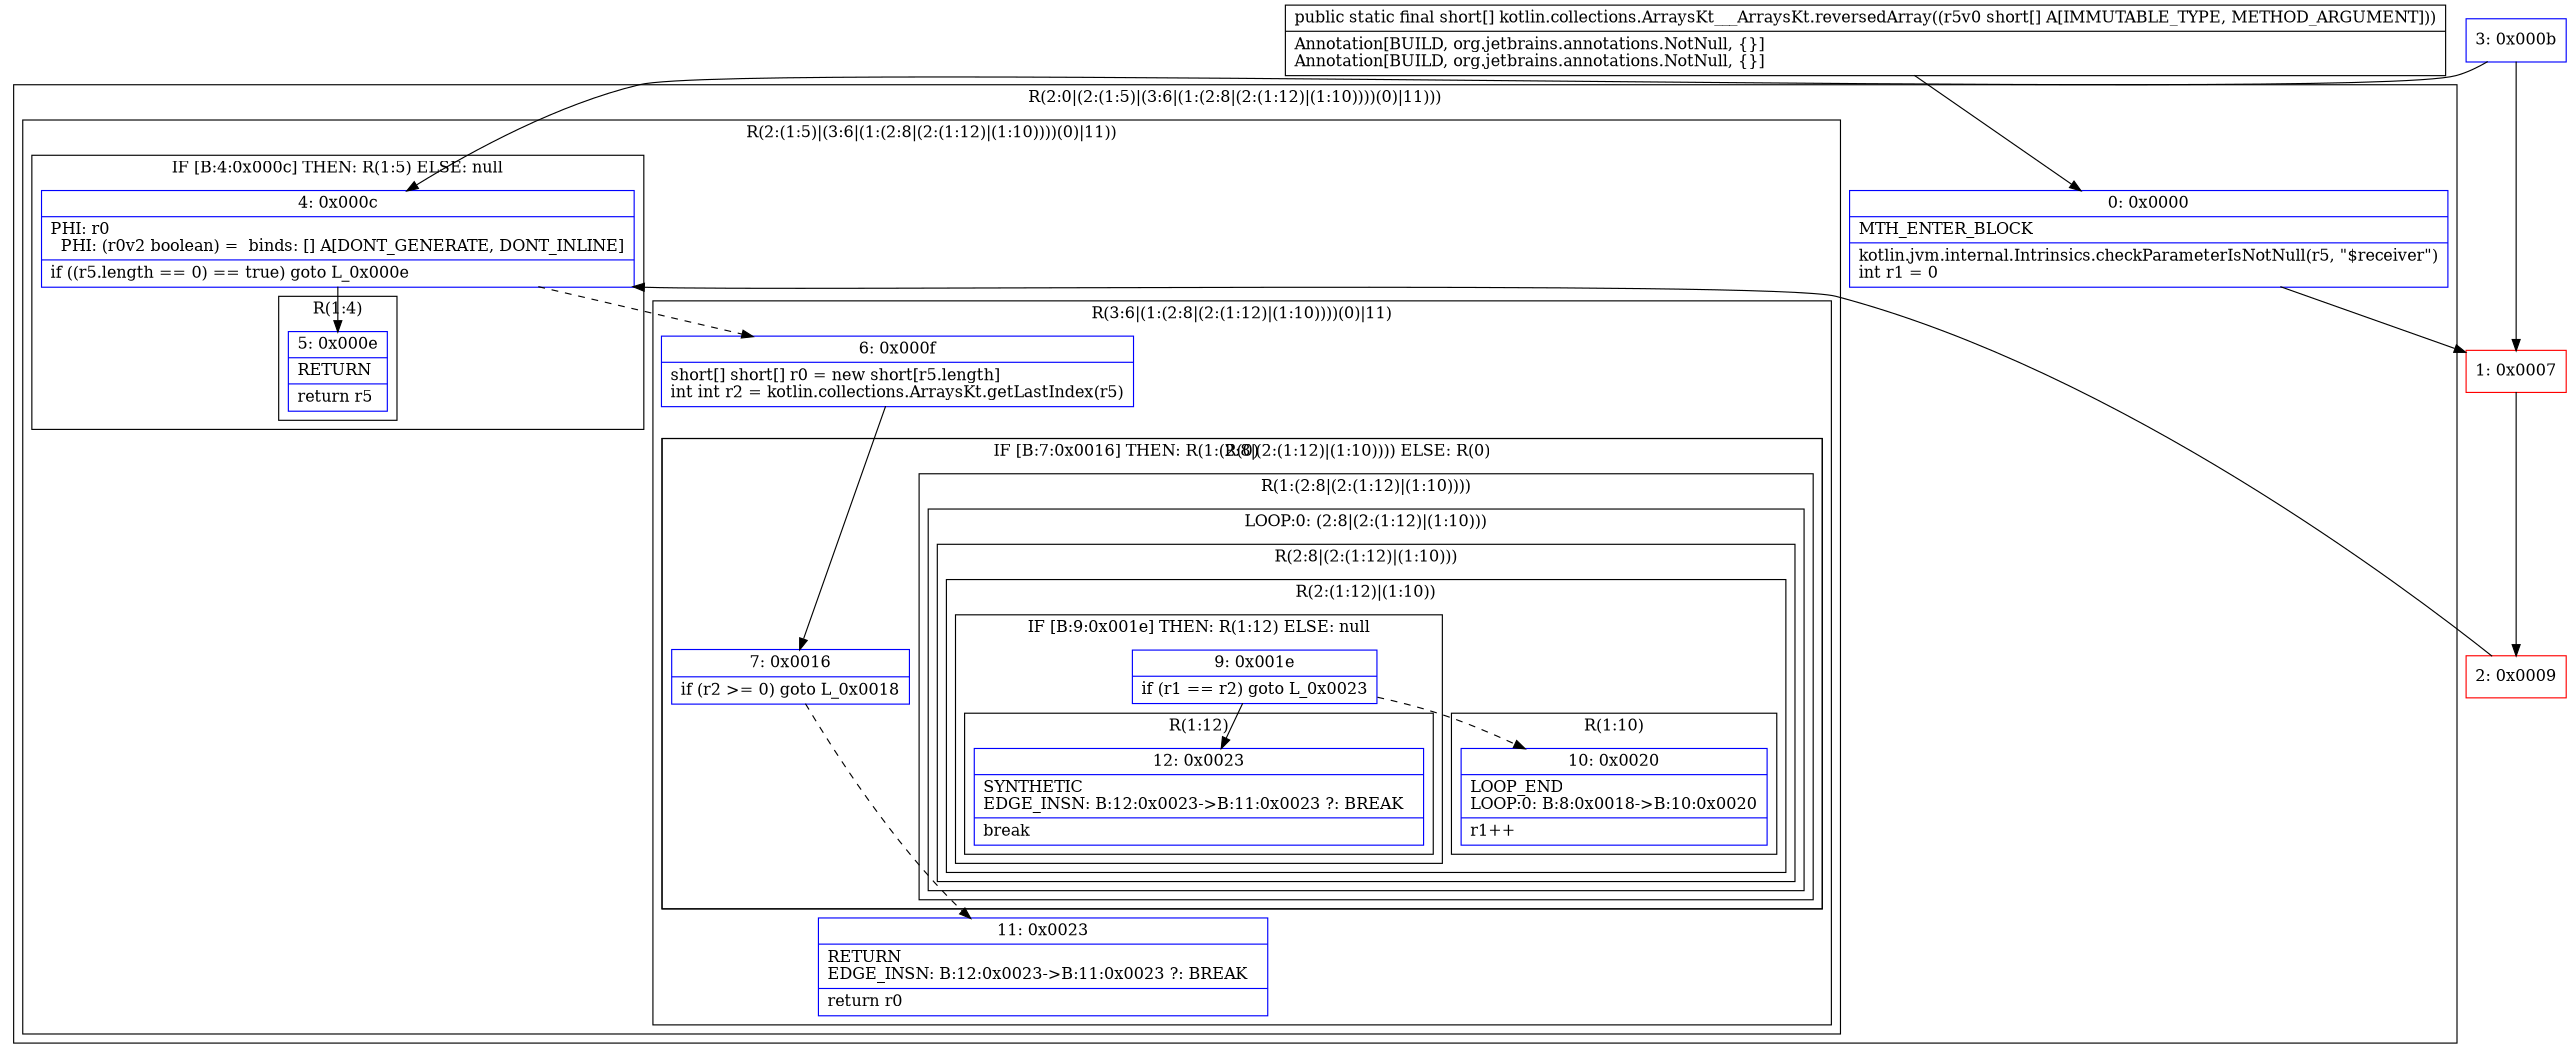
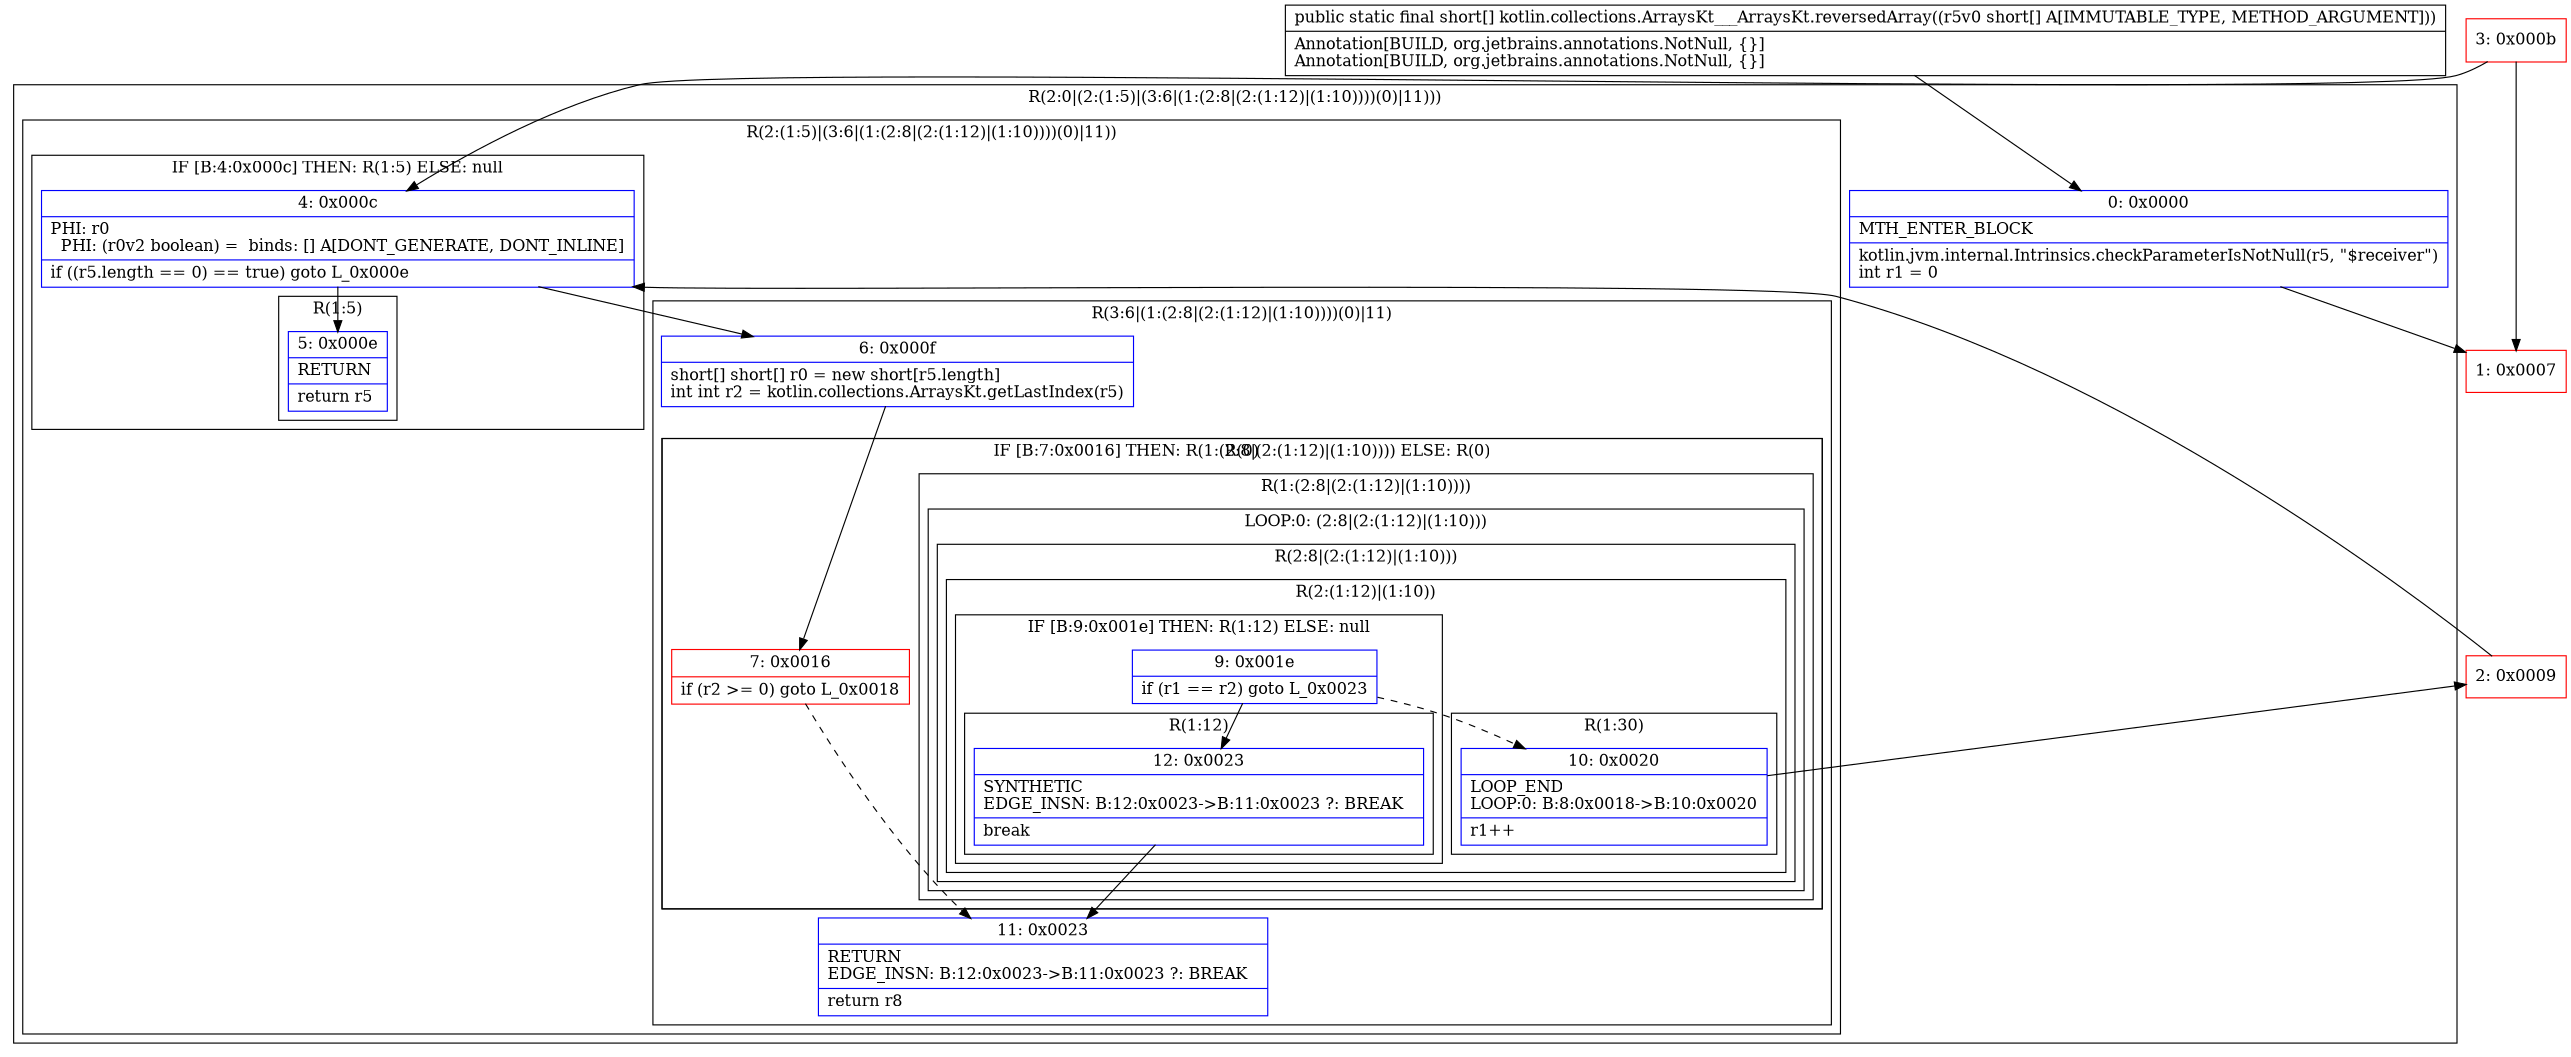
node "3: 0x000b": color blue -> red
cluster "R(1:4)": label "R(1:4)" -> "R(1:5)"
edge "4: 0x000c" -> "6: 0x000f": style dashed -> solid
edge "1: 0x0007" -> "2: 0x0009": now "10: 0x0020" -> "2: 0x0009"
node "7: 0x0016": color blue -> red
cluster "R(1:10)": label "R(1:10)" -> "R(1:30)"
edge "12: 0x0023" -> "11: 0x0023": added
node "11: 0x0023": text "return r0" -> "return r8"
